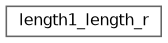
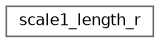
node "length1_length_r": label "length1_length_r" -> "scale1_length_r"
